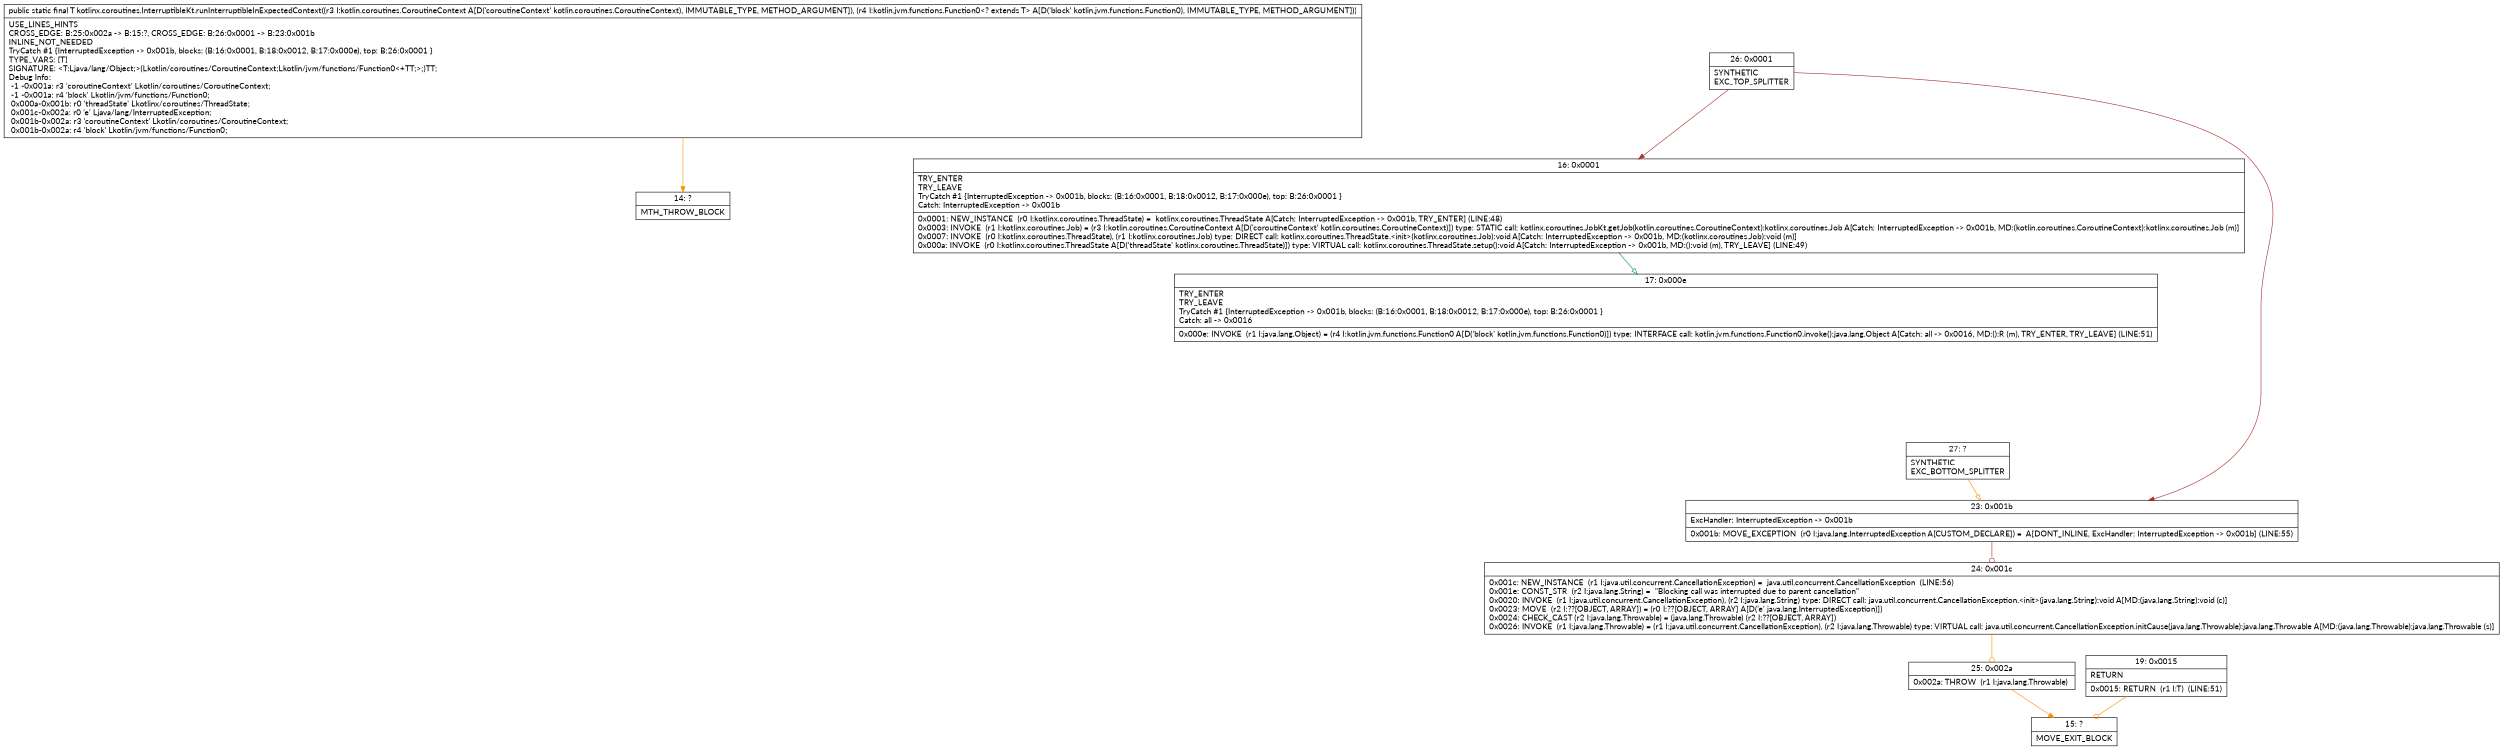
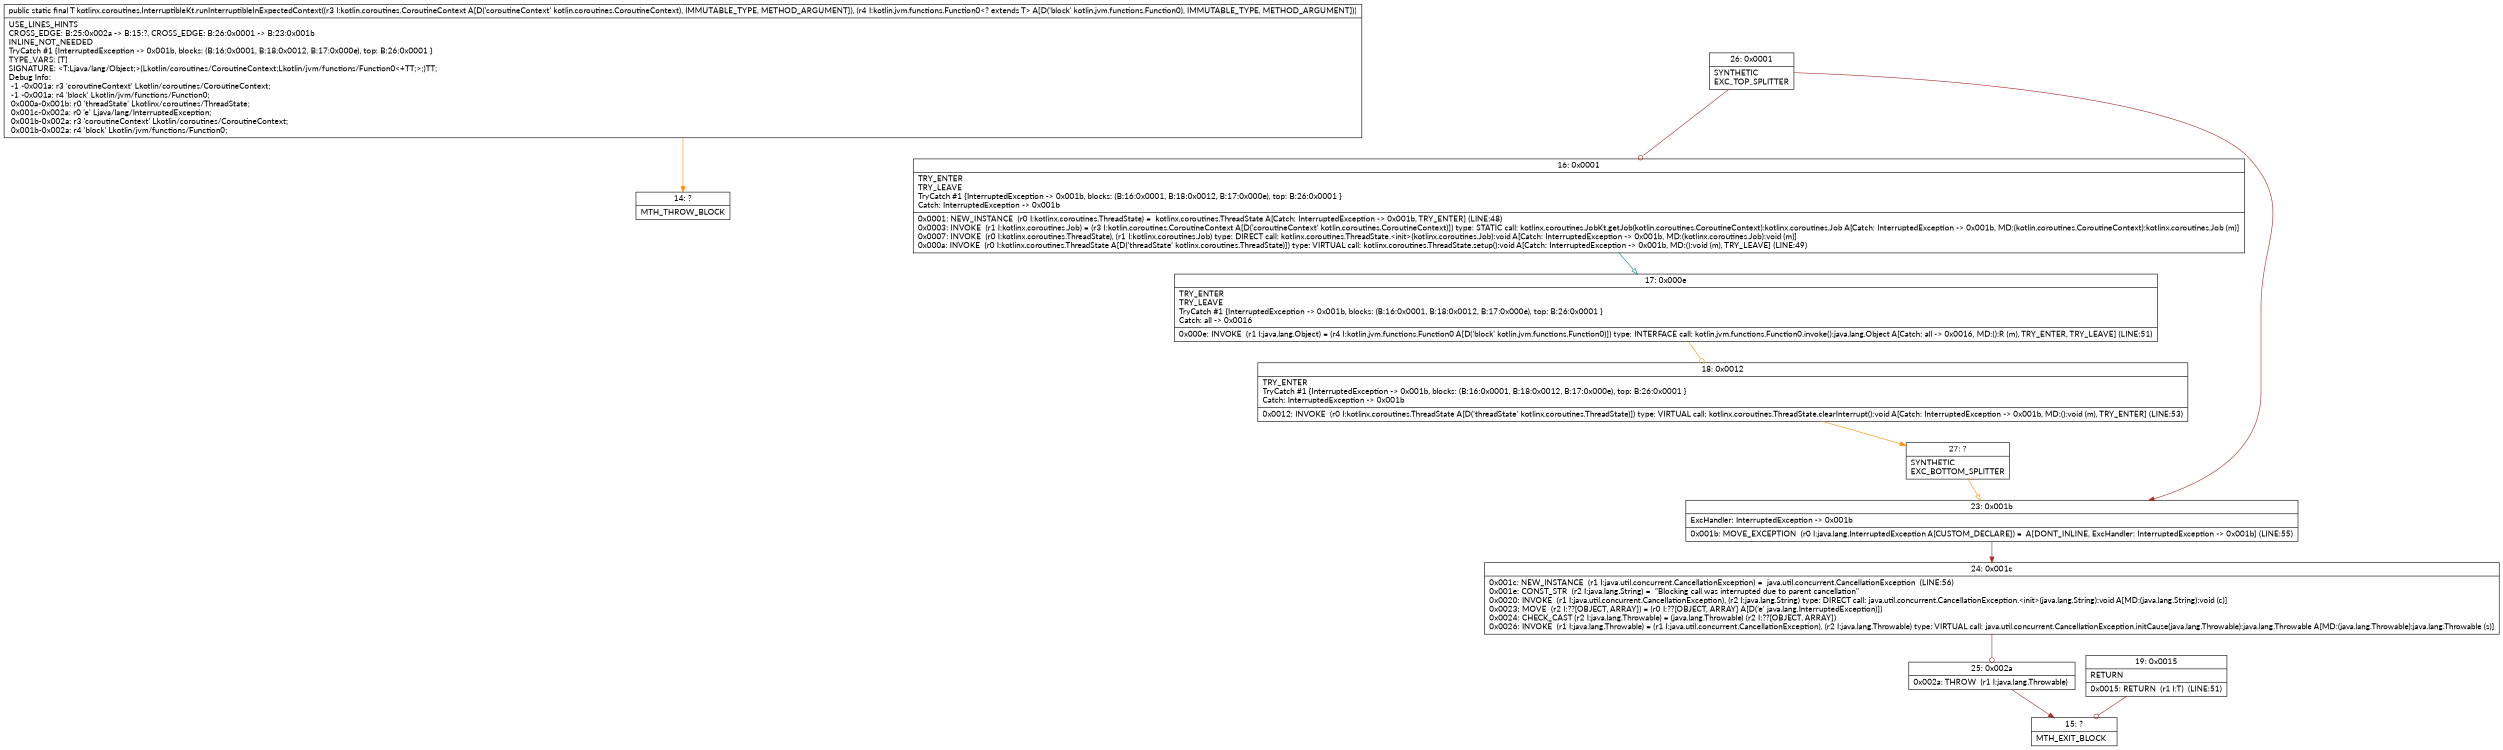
edge "26: 0x0001" -> "16: 0x0001": arrowhead normal -> odot
node "18: 0x0012": added
edge "23: 0x001b" -> "24: 0x001c": arrowhead odot -> normal
edge "24: 0x001c" -> "25: 0x002a": color darkorange -> brown
edge "25: 0x002a" -> "15: ?": color darkorange -> brown
edge "19: 0x0015" -> "15: ?": color darkorange -> brown
node "15: ?": text "MOVE_EXIT_BLOCK" -> "MTH_EXIT_BLOCK"
